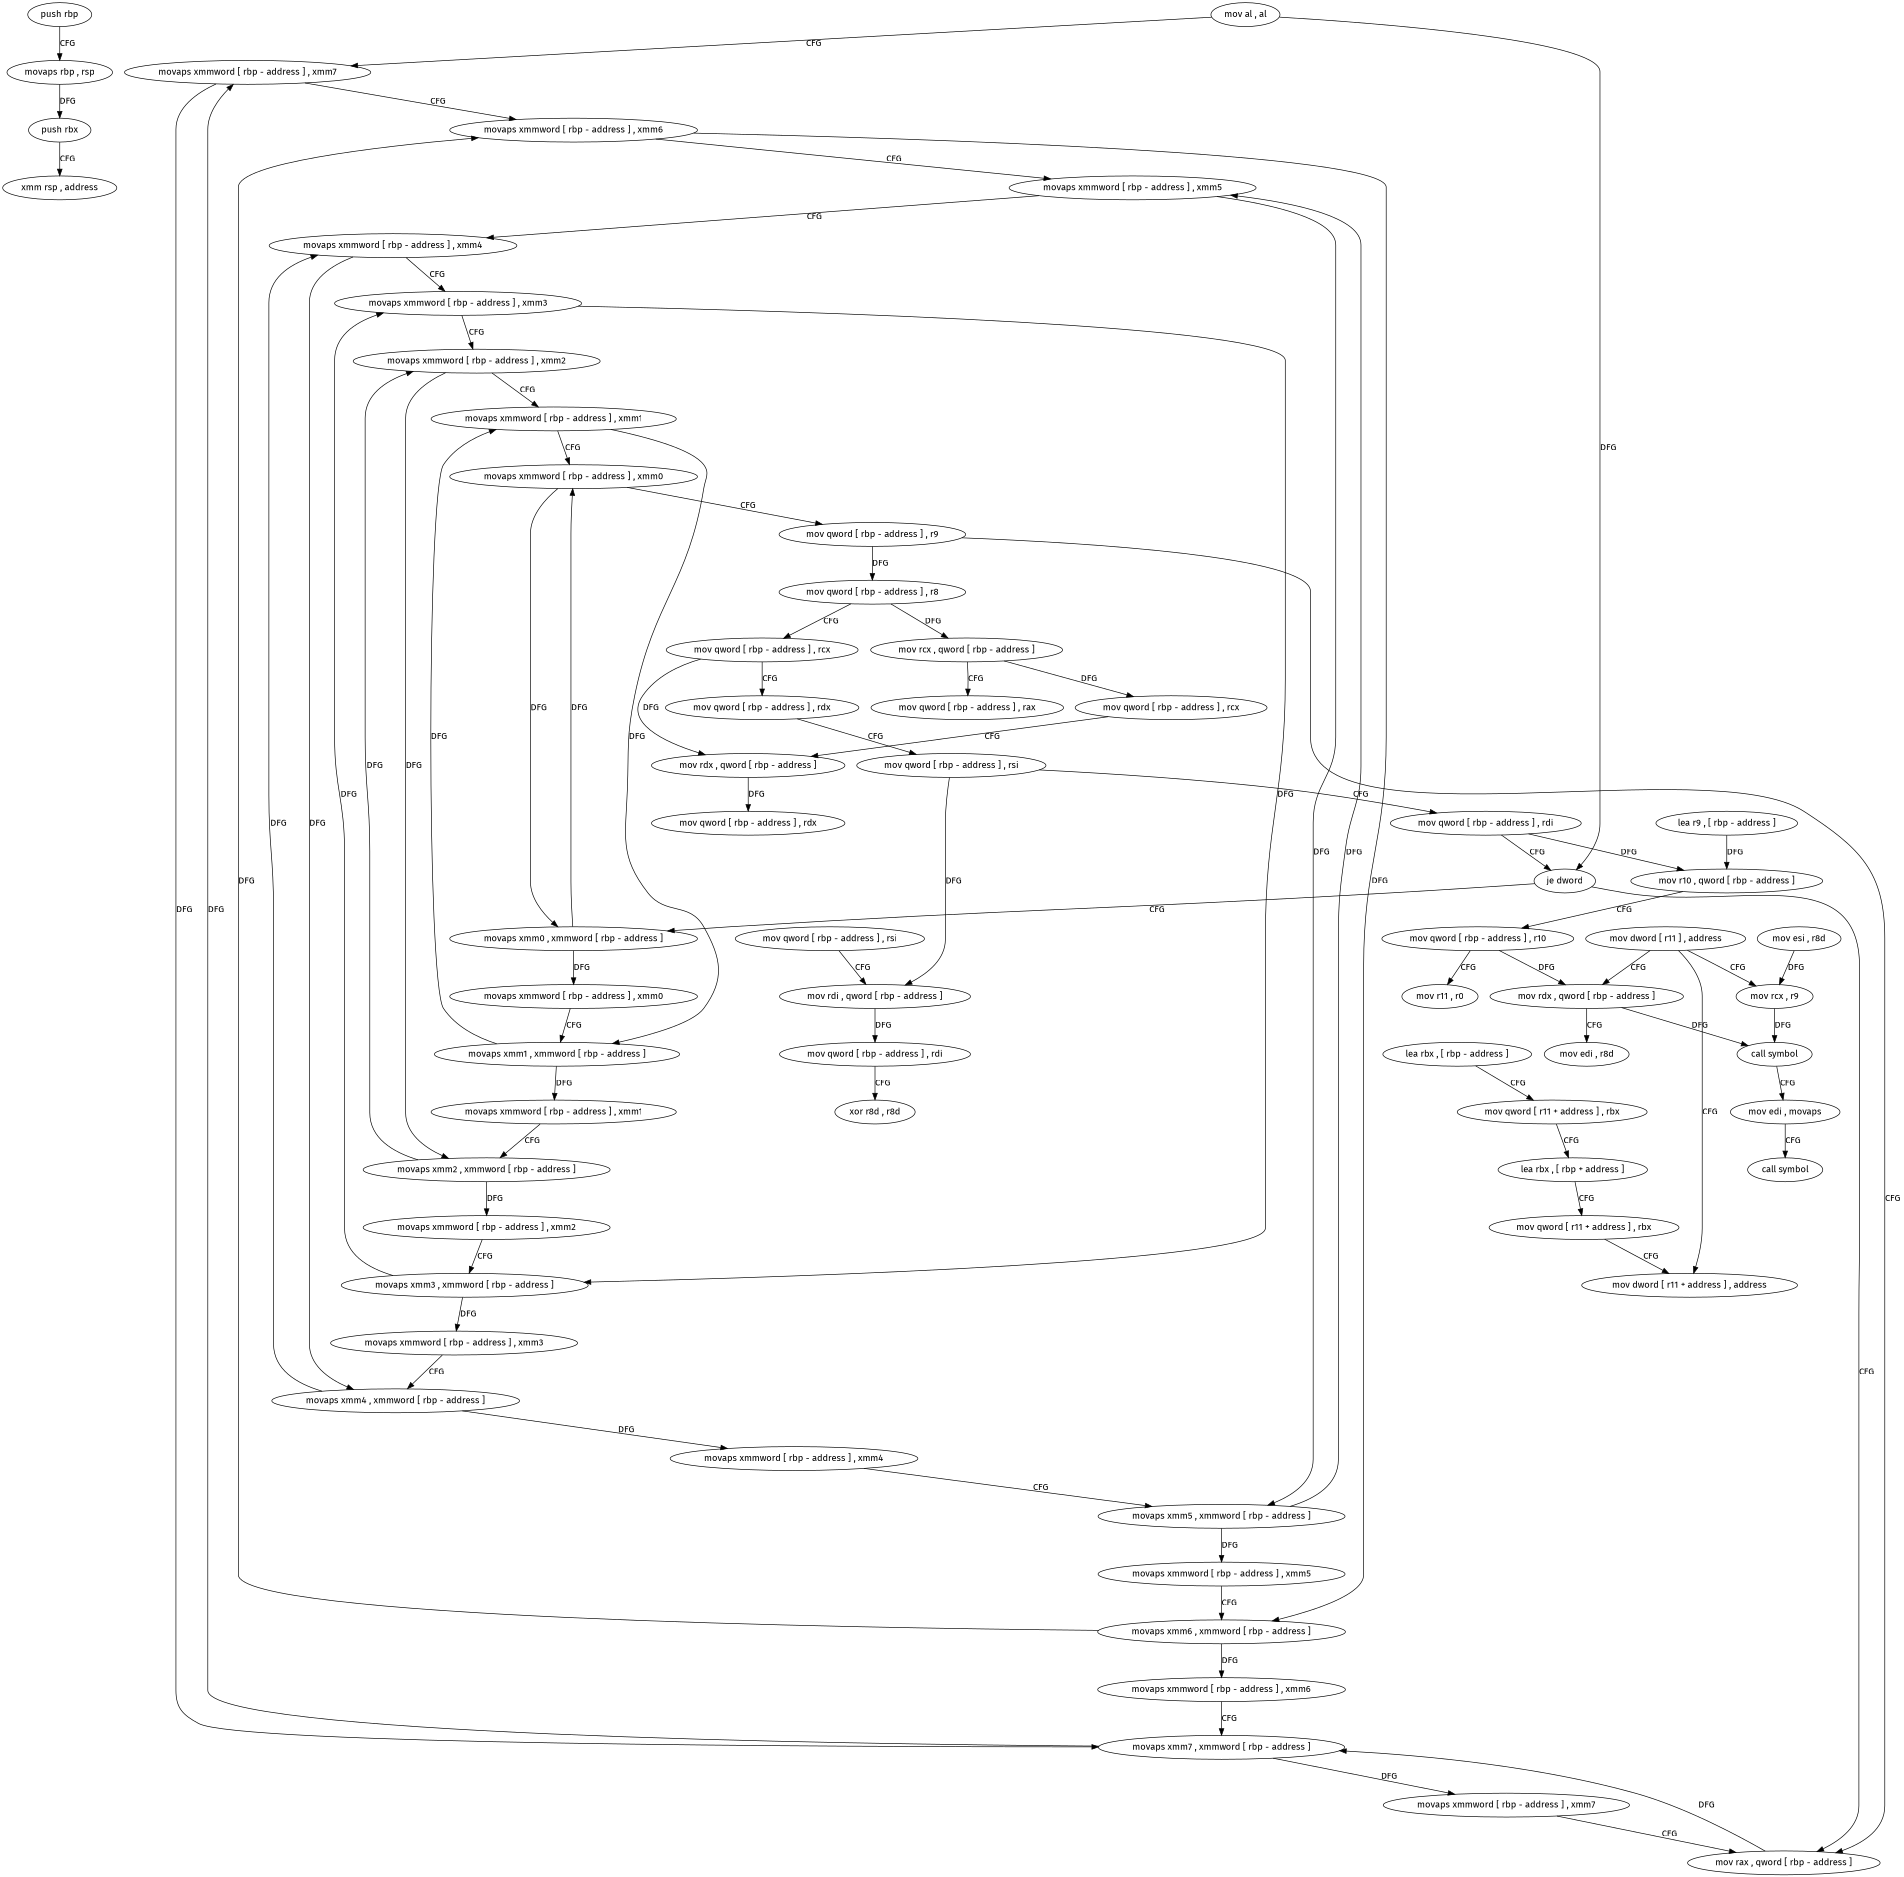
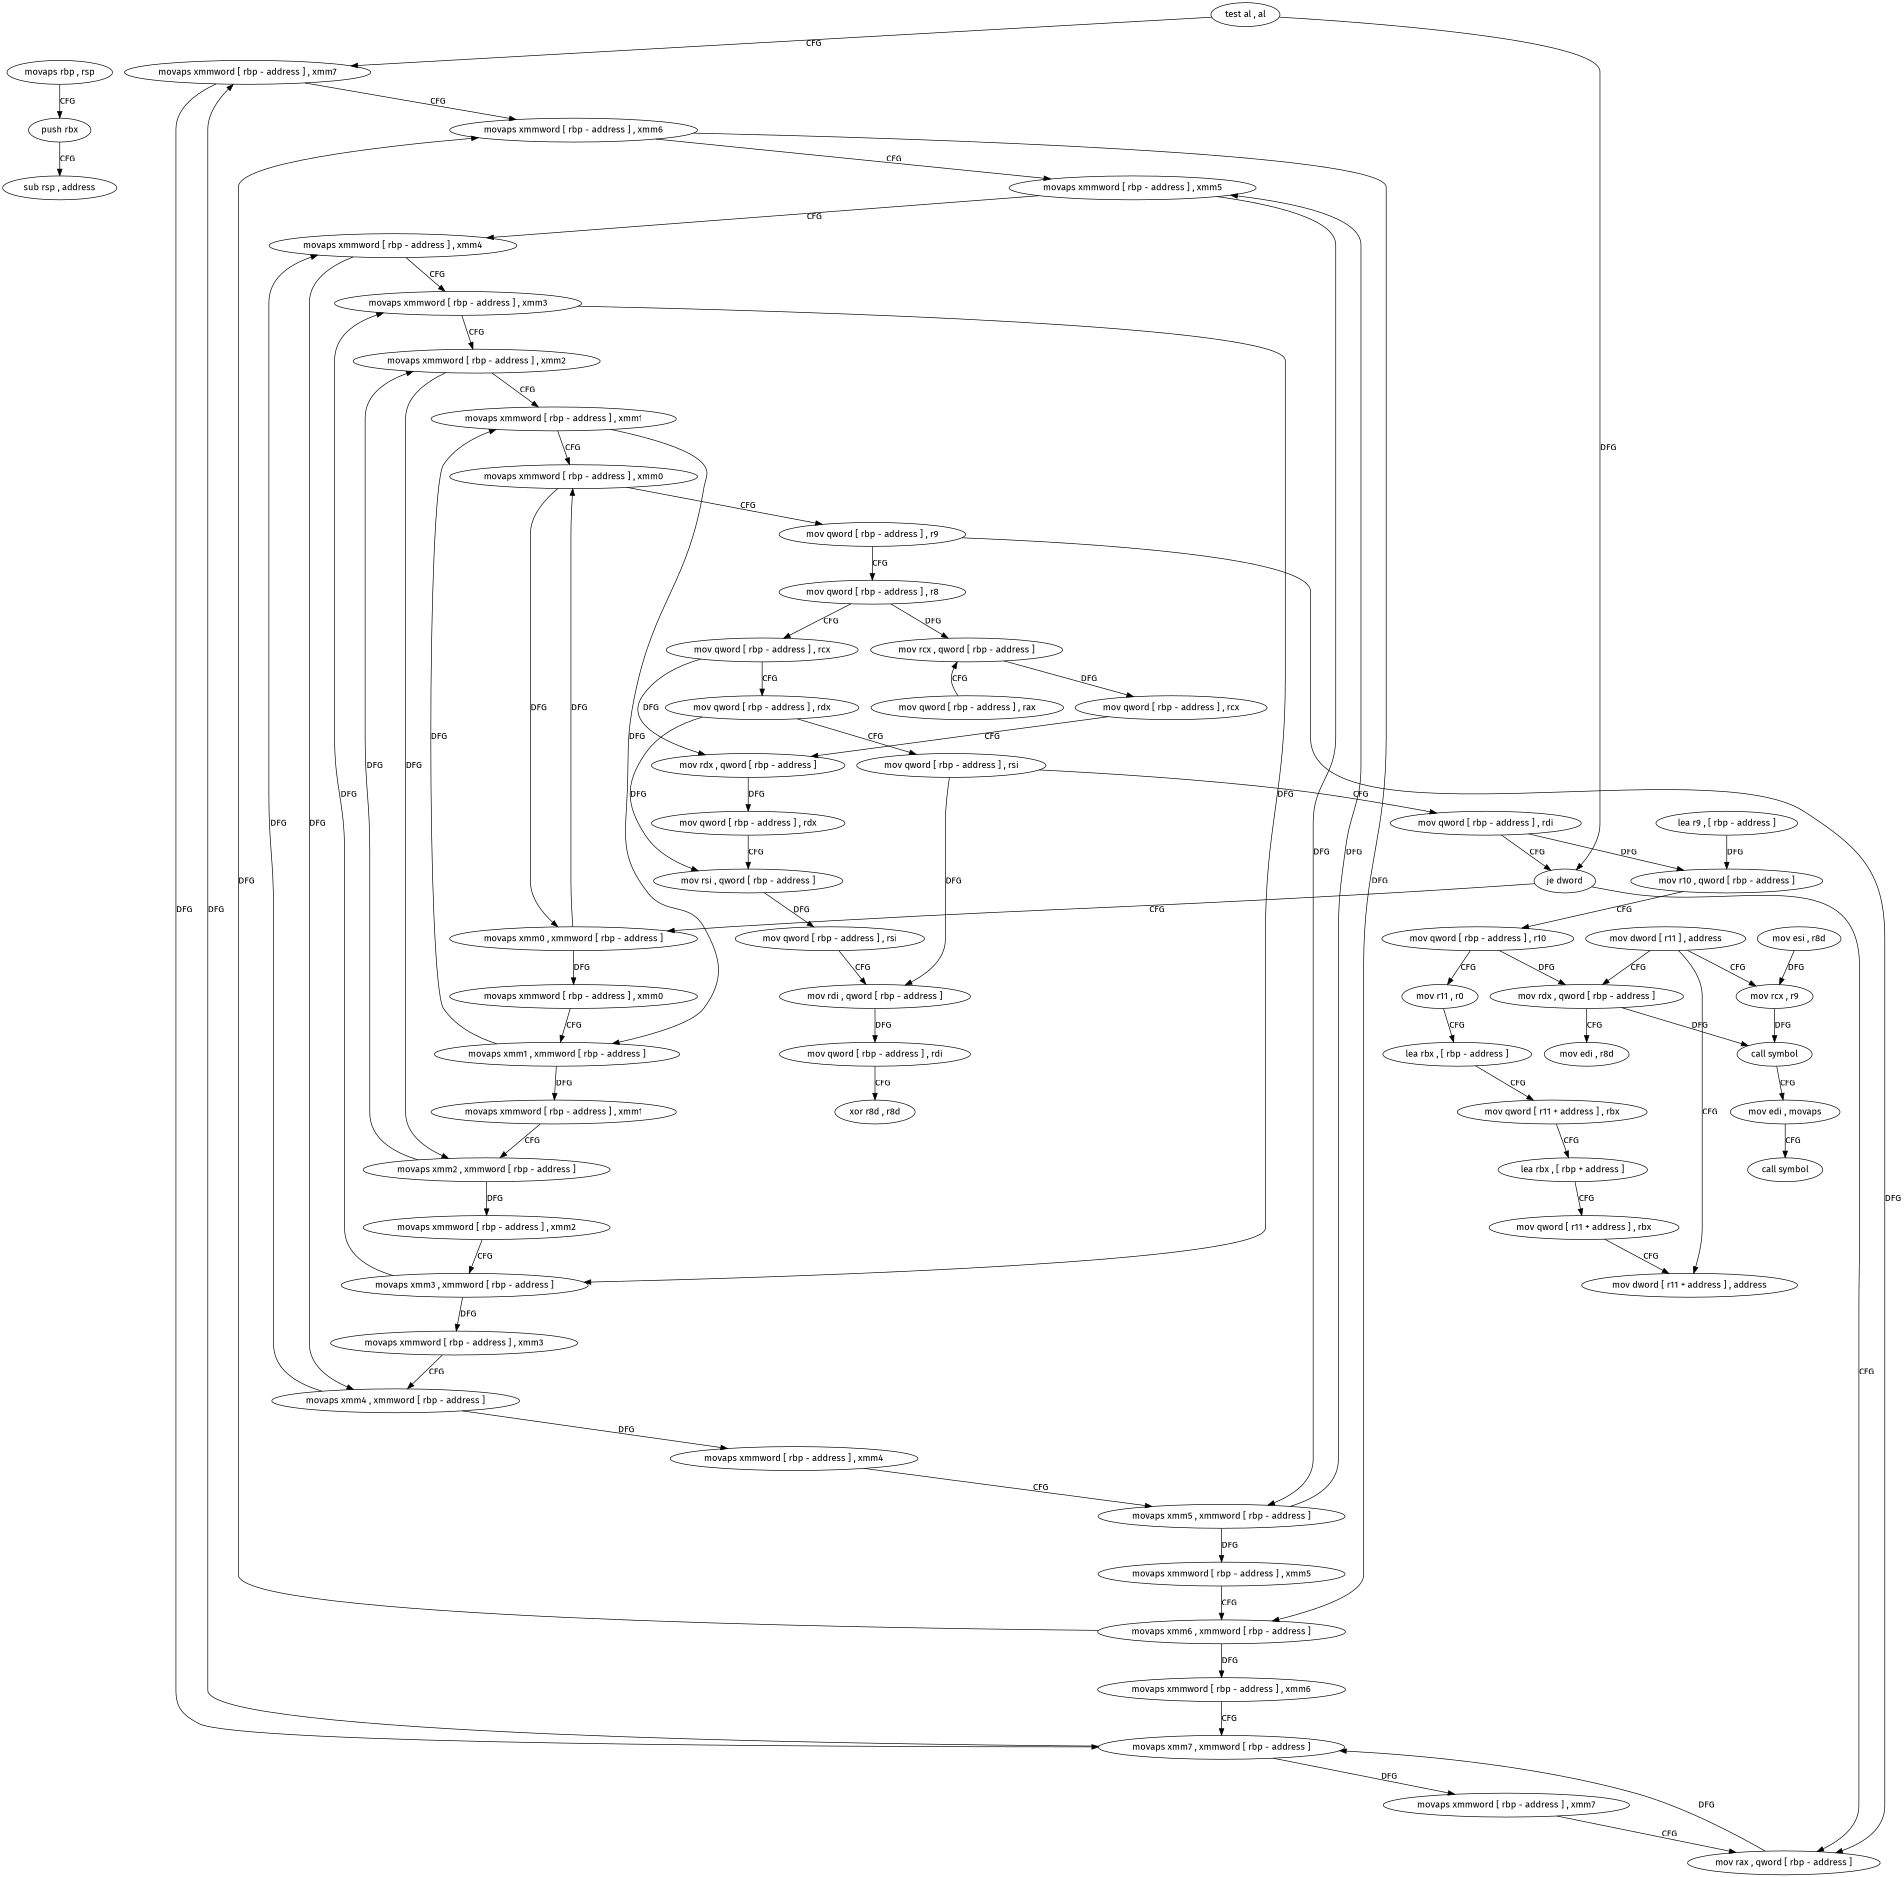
node "push rbp": removed
node "mov al , al": label "mov al , al" -> "test al , al"
edge "movaps rbp , rsp" -> "push rbx": label "DFG" -> "CFG"
node "xmm rsp , address": label "xmm rsp , address" -> "sub rsp , address"
edge "mov qword [ rbp - address ] , r9" -> "mov qword [ rbp - address ] , r8": label "DFG" -> "CFG"
edge "mov rcx , qword [ rbp - address ]" -> "mov qword [ rbp - address ] , rax": reversed
node "mov rsi , qword [ rbp - address ]": added
edge "mov r11 , r0" -> "lea rbx , [ rbp - address ]": added, label "CFG"
edge "mov qword [ rbp - address ] , r9" -> "mov rax , qword [ rbp - address ]": label "CFG" -> "DFG"
